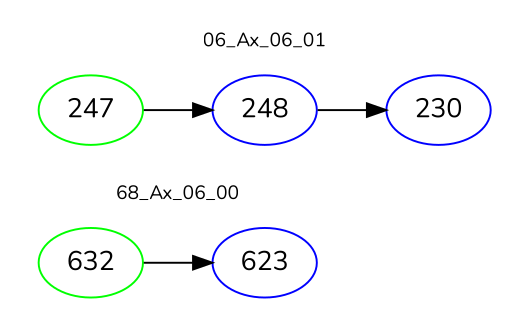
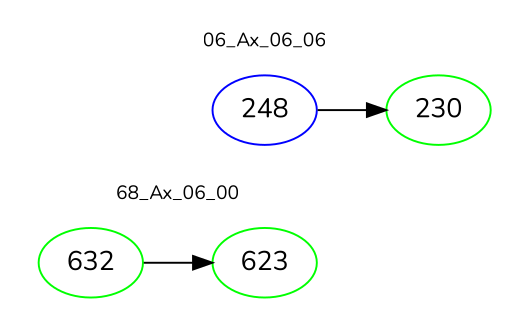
cluster "06_Ax_06_01": label "06_Ax_06_01" -> "06_Ax_06_06"
node "247": removed
node "230": color blue -> green
node "623": color blue -> green
